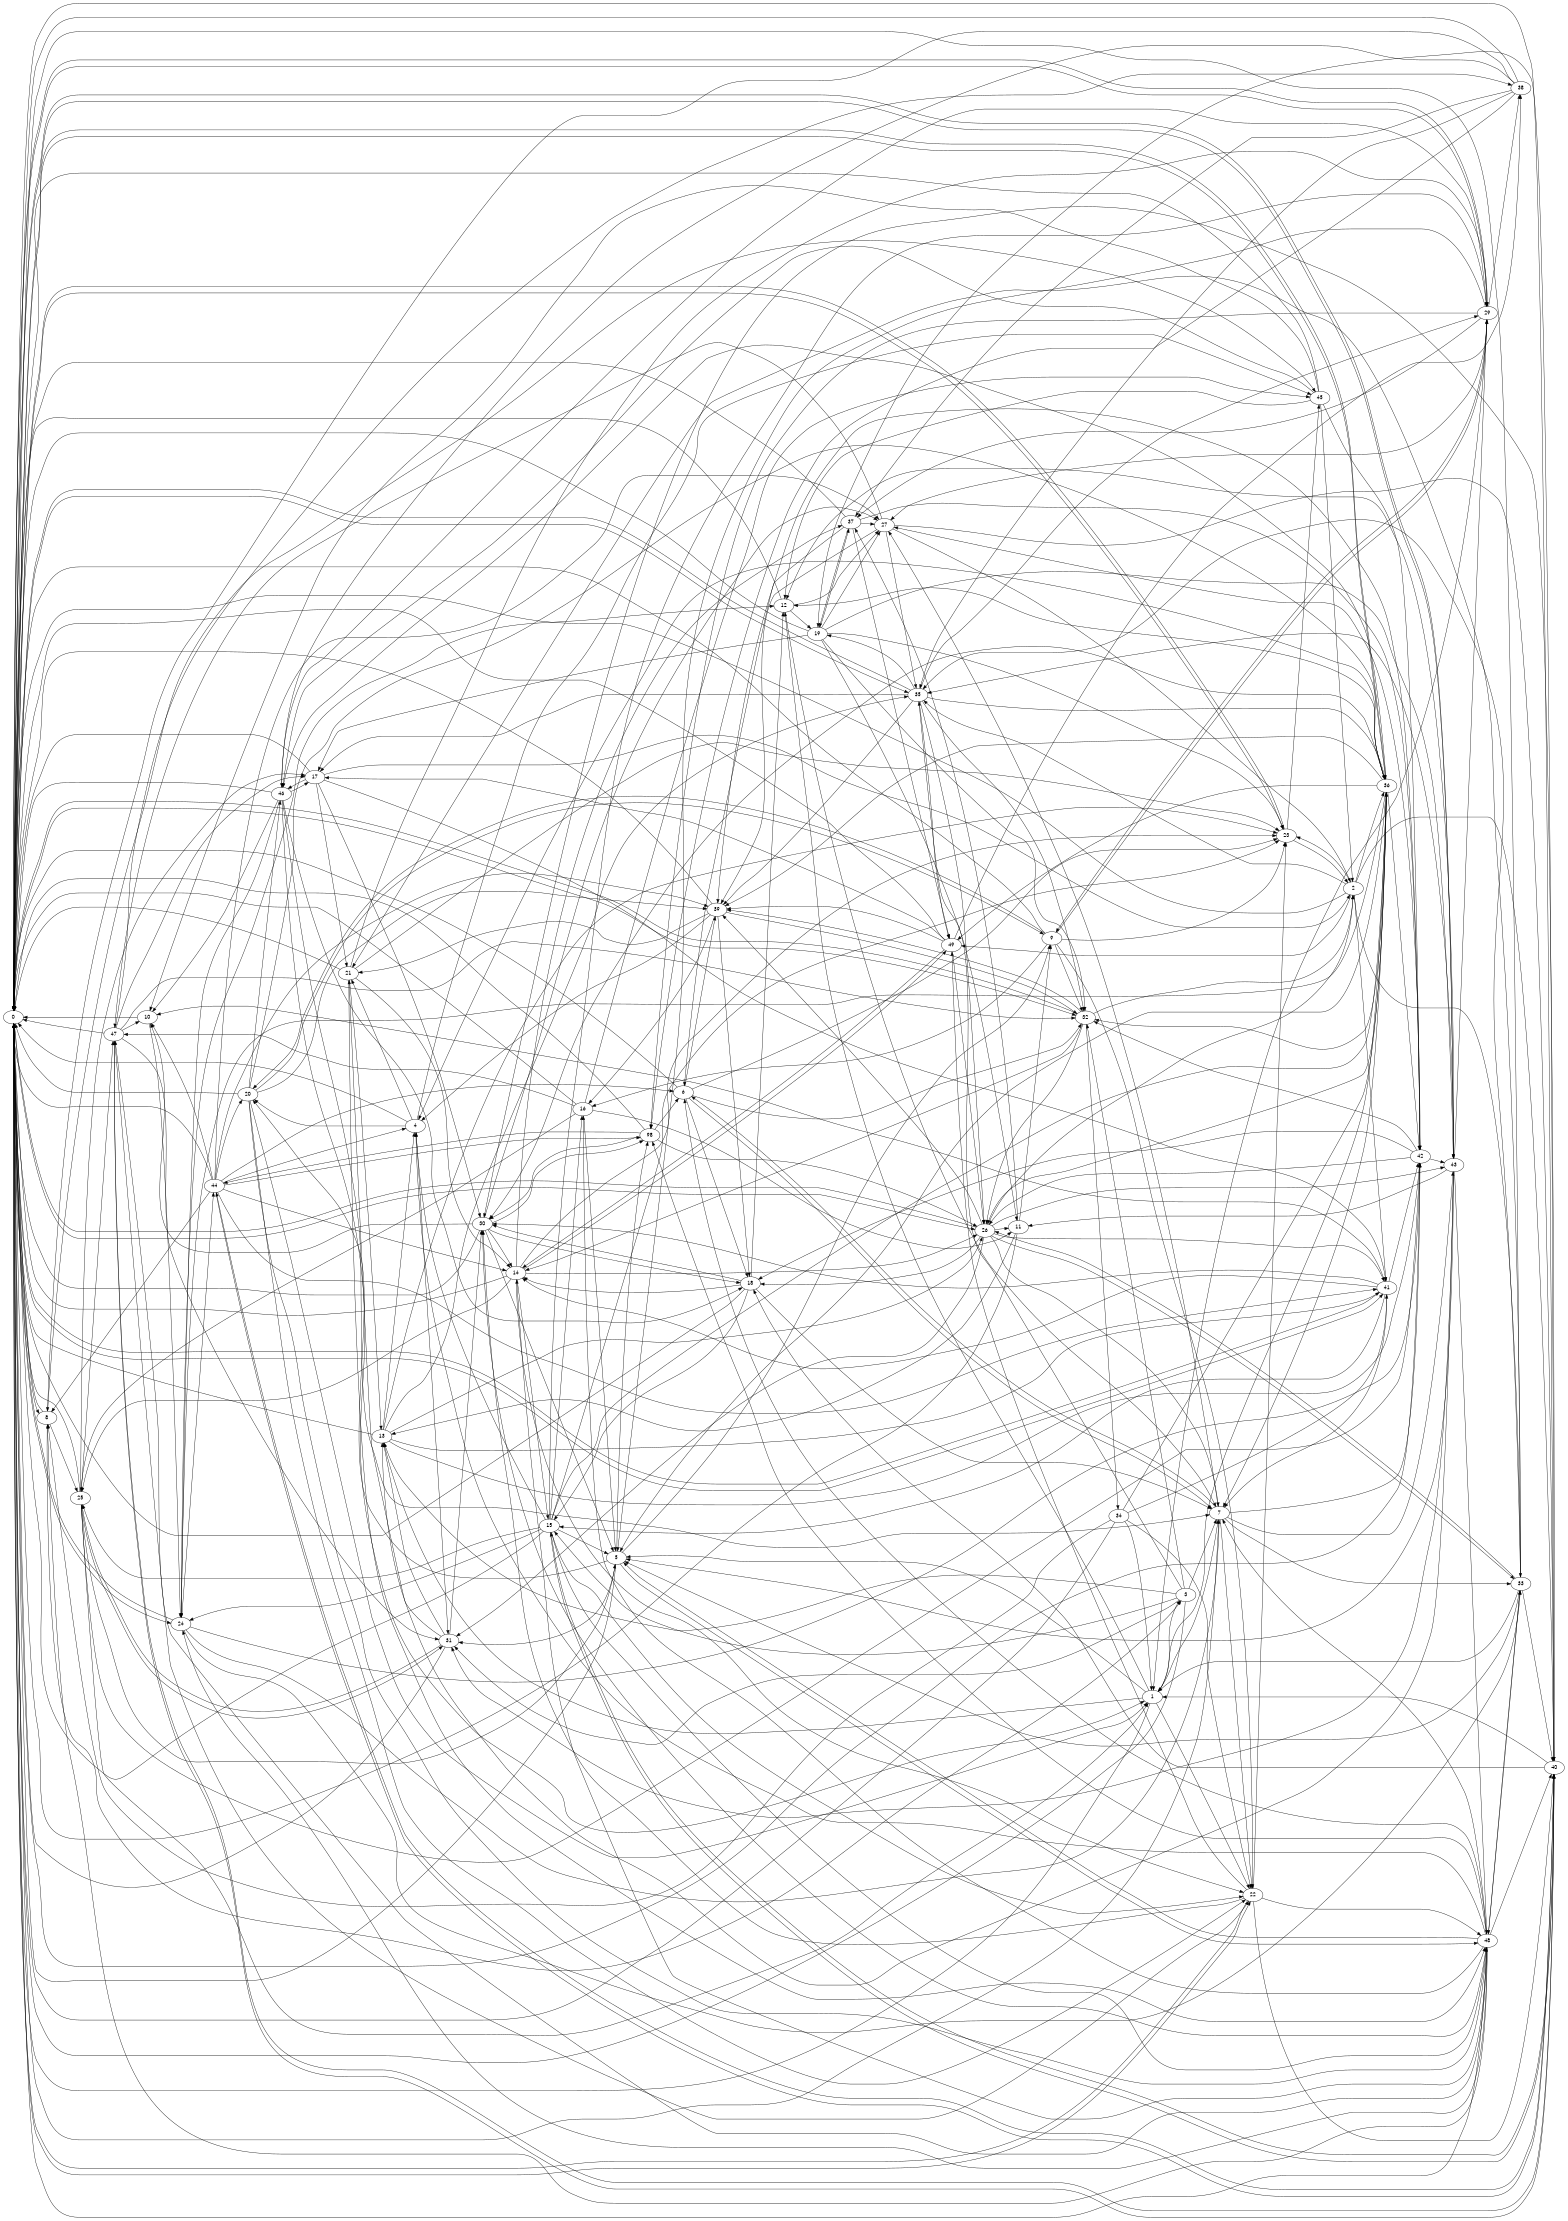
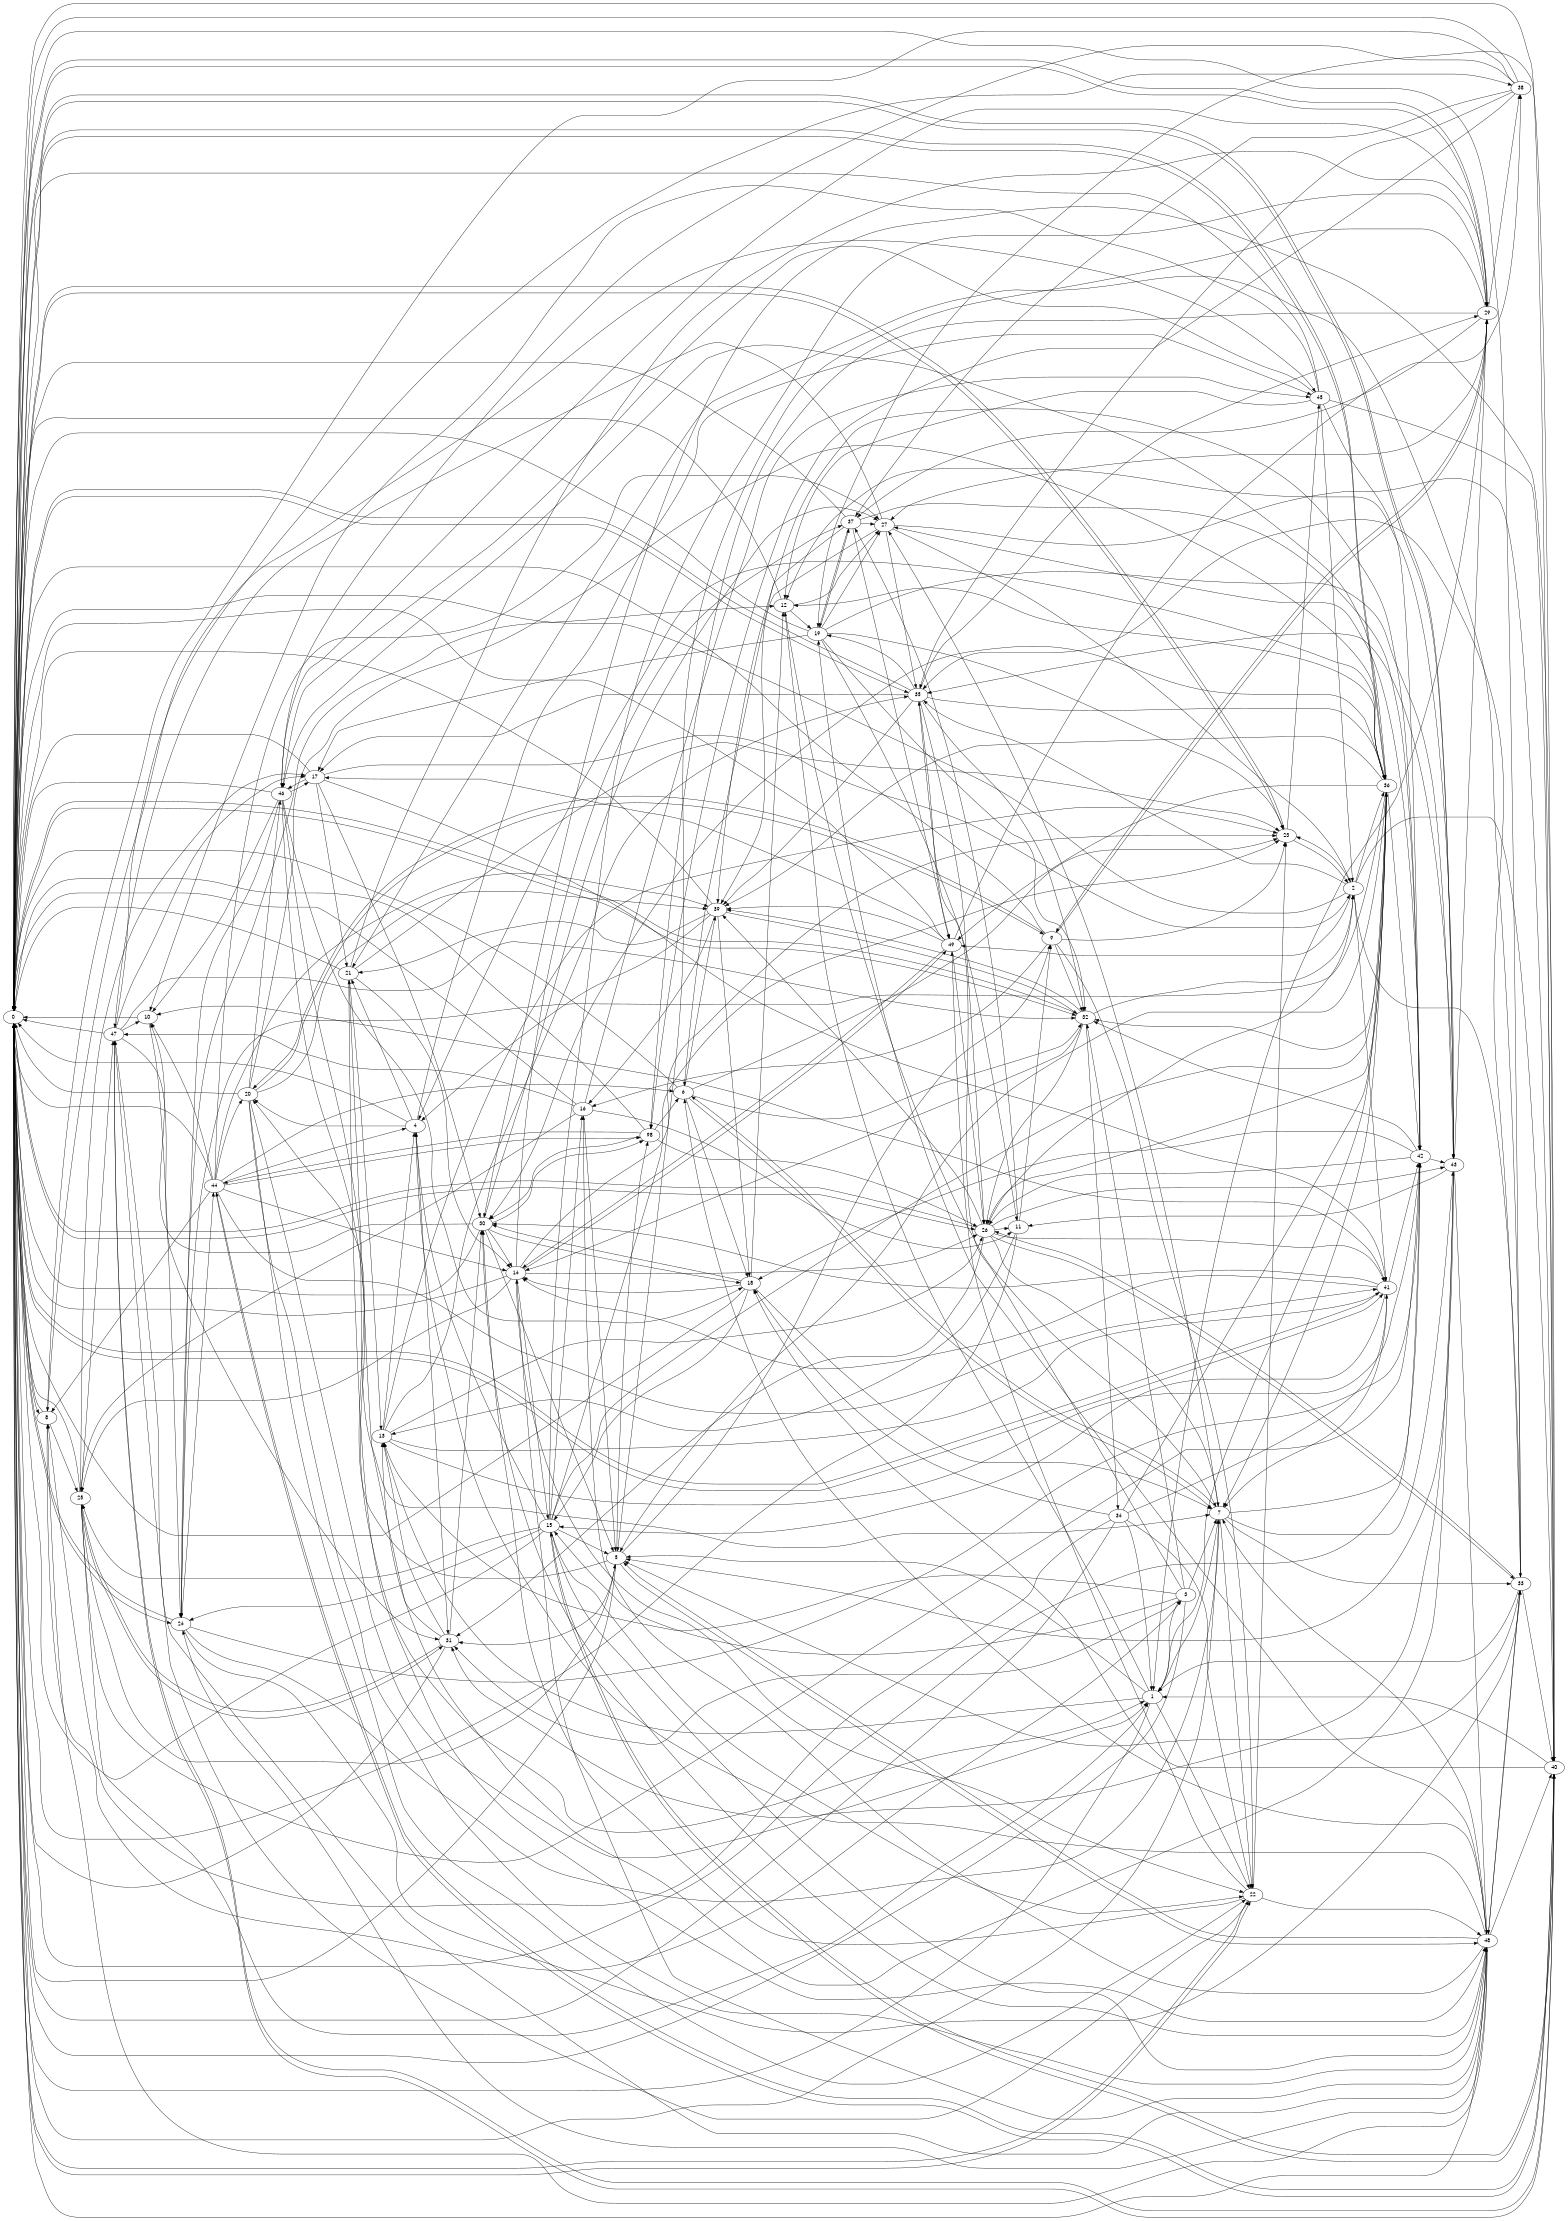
edge "26" -> "18": now "34" -> "18"
edge "13" -> "0": removed
edge "48" -> "98": now "48" -> "19"
edge "22" -> "40": now "45" -> "40"
